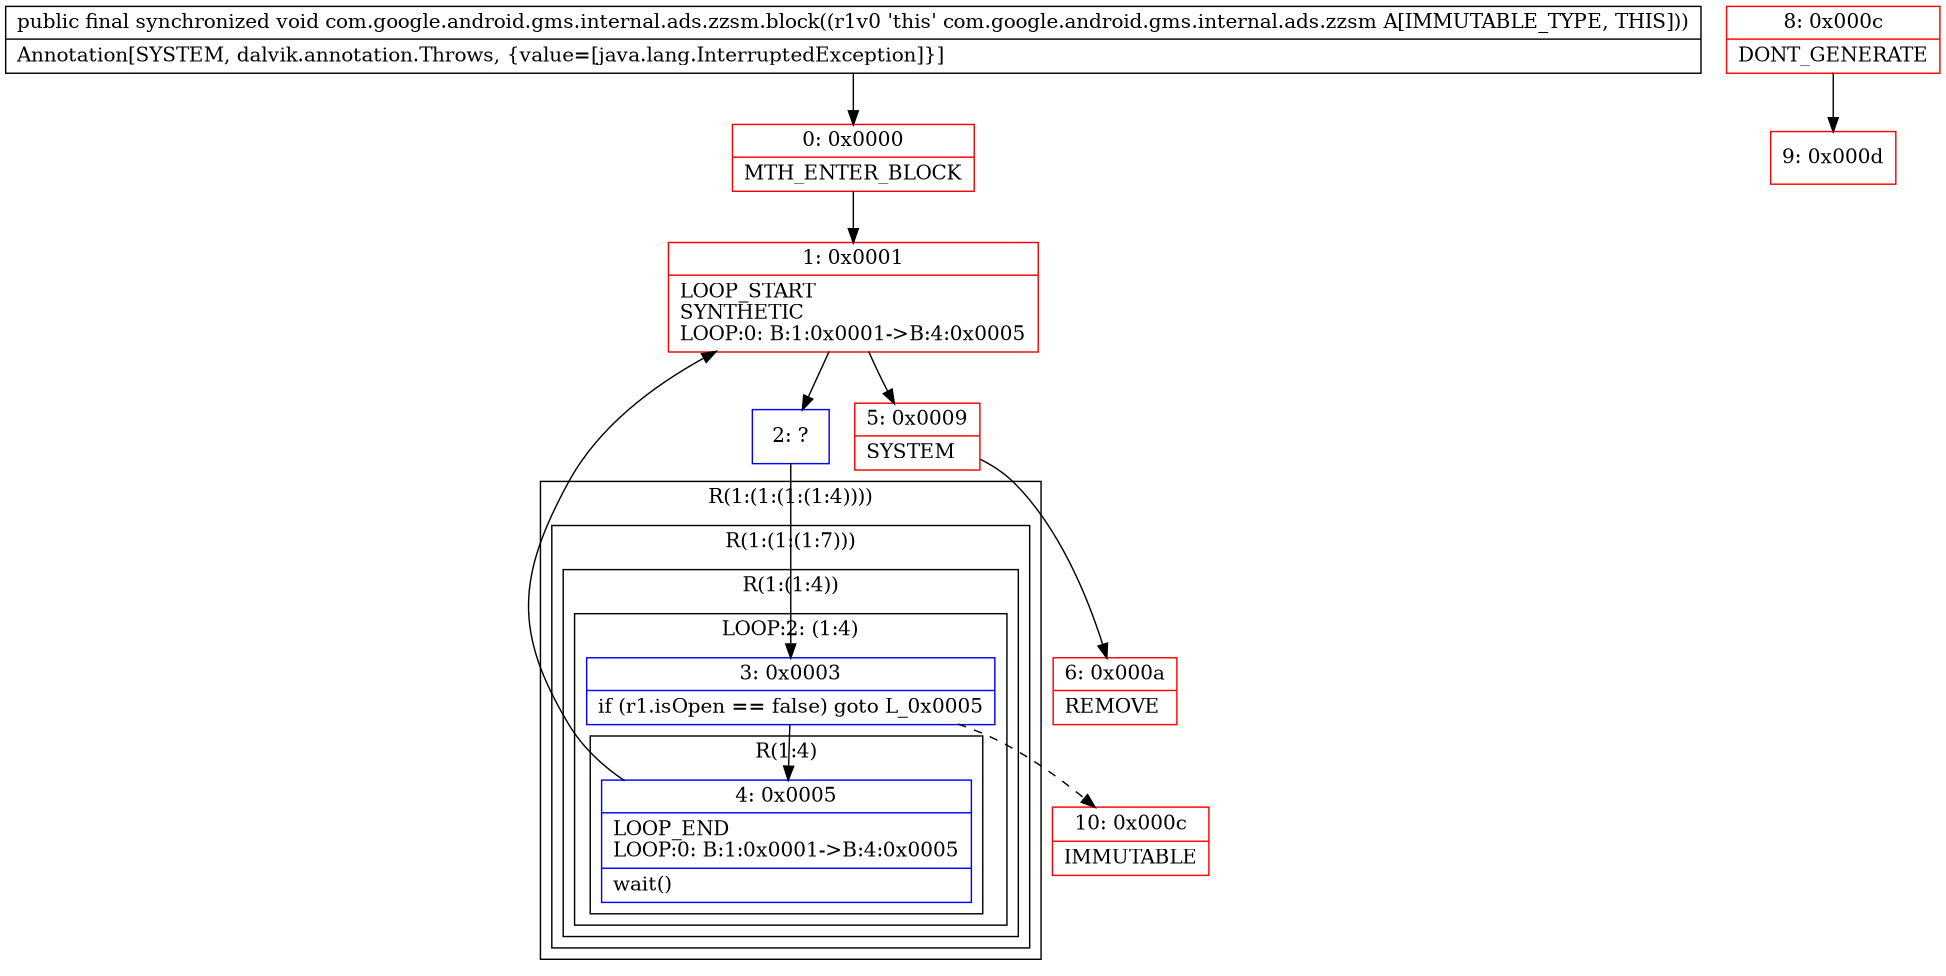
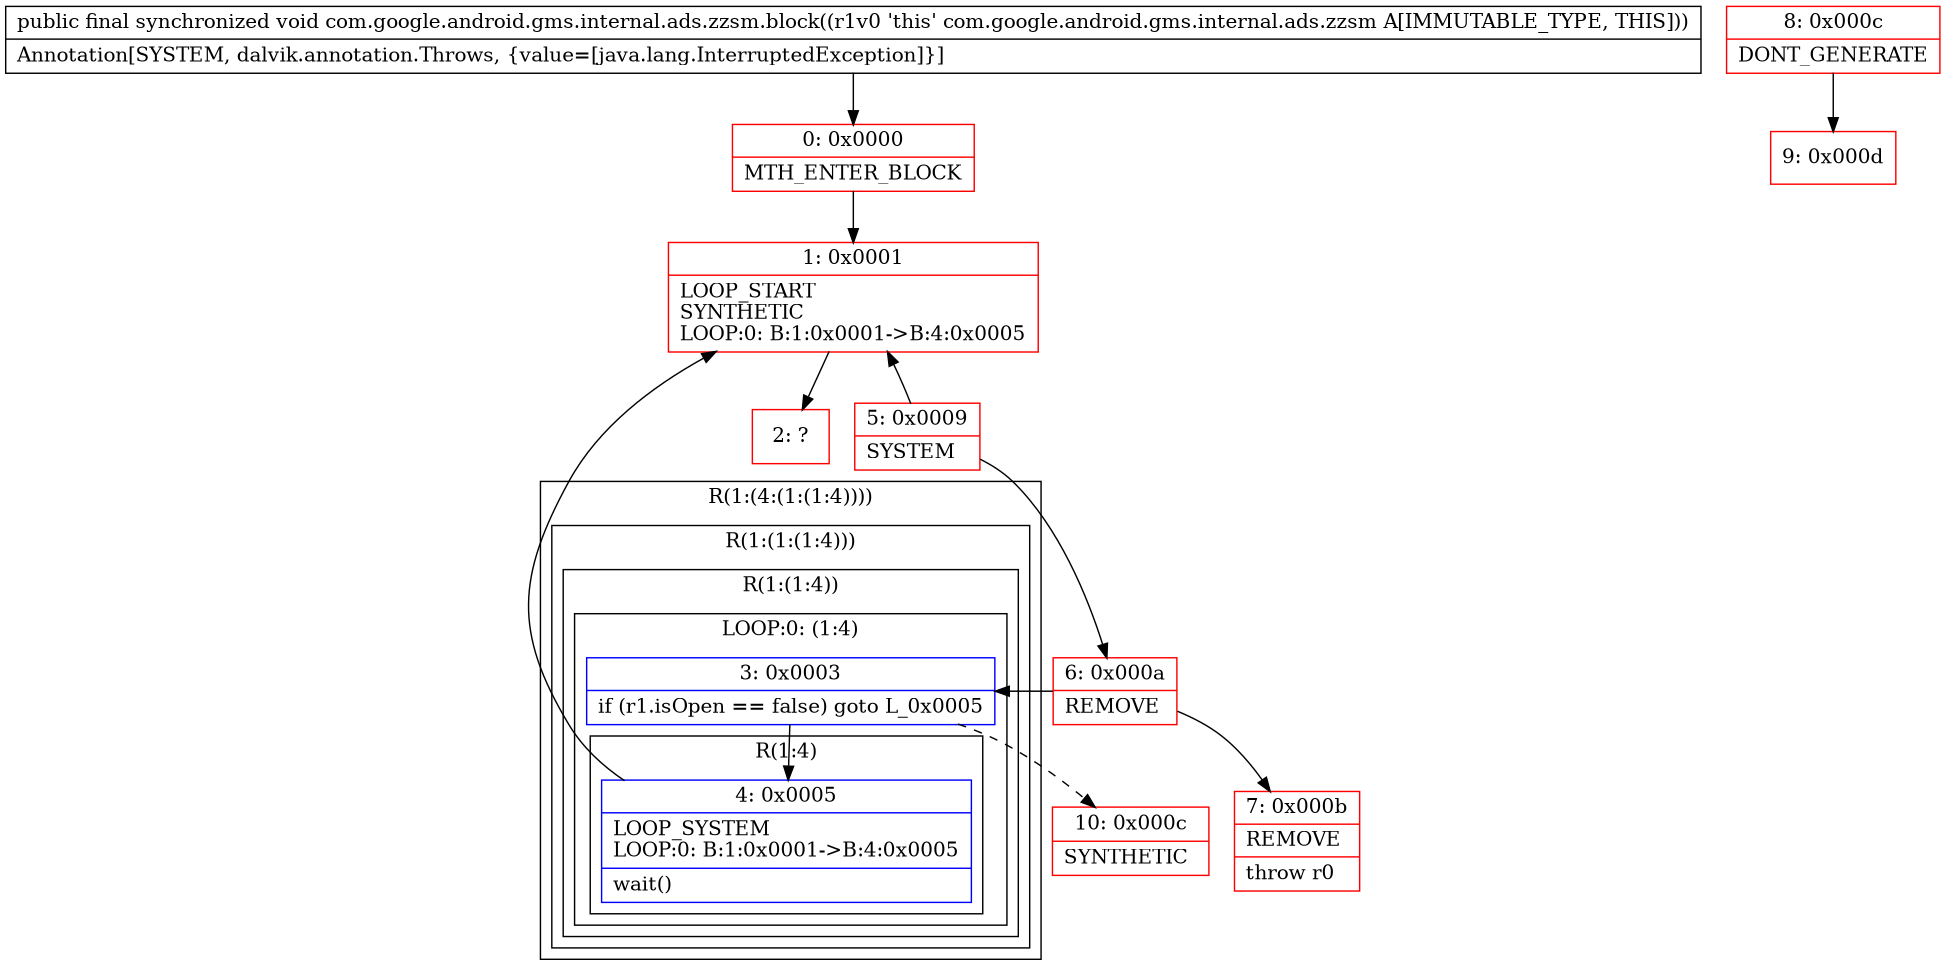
edge "1: 0x0001" -> "5: 0x0009": reversed
node "2: ?": color blue -> red
cluster "R(1:(1:(1:(1:4))))": label "R(1:(1:(1:(1:4))))" -> "R(1:(4:(1:(1:4))))"
cluster "R(1:(1:(1:7)))": label "R(1:(1:(1:7)))" -> "R(1:(1:(1:4)))"
edge "2: ?" -> "3: 0x0003": now "6: 0x000a" -> "3: 0x0003"
cluster "LOOP:2: (1:4)": label "LOOP:2: (1:4)" -> "LOOP:0: (1:4)"
node "4: 0x0005": text "LOOP_END" -> "LOOP_SYSTEM"
node "7: 0x000b": added
node "10: 0x000c": text "IMMUTABLE" -> "SYNTHETIC"
